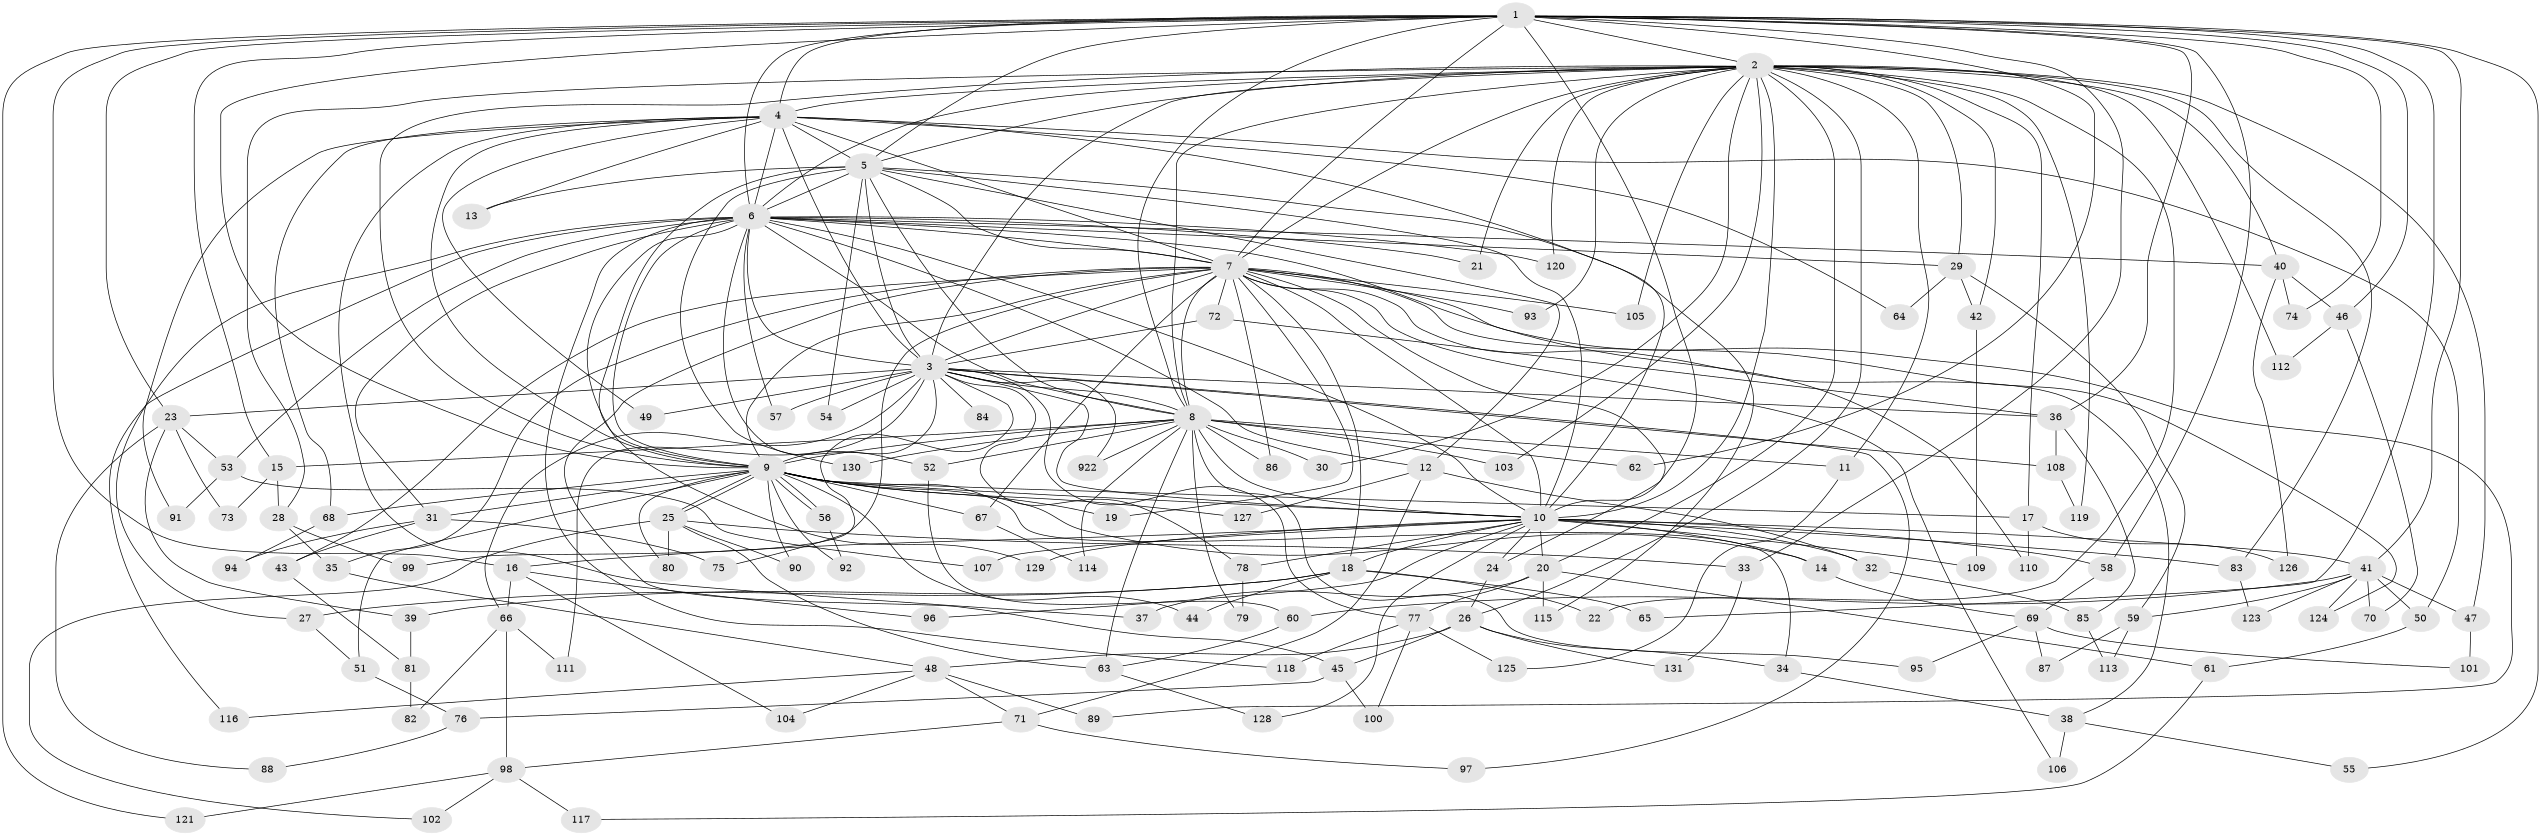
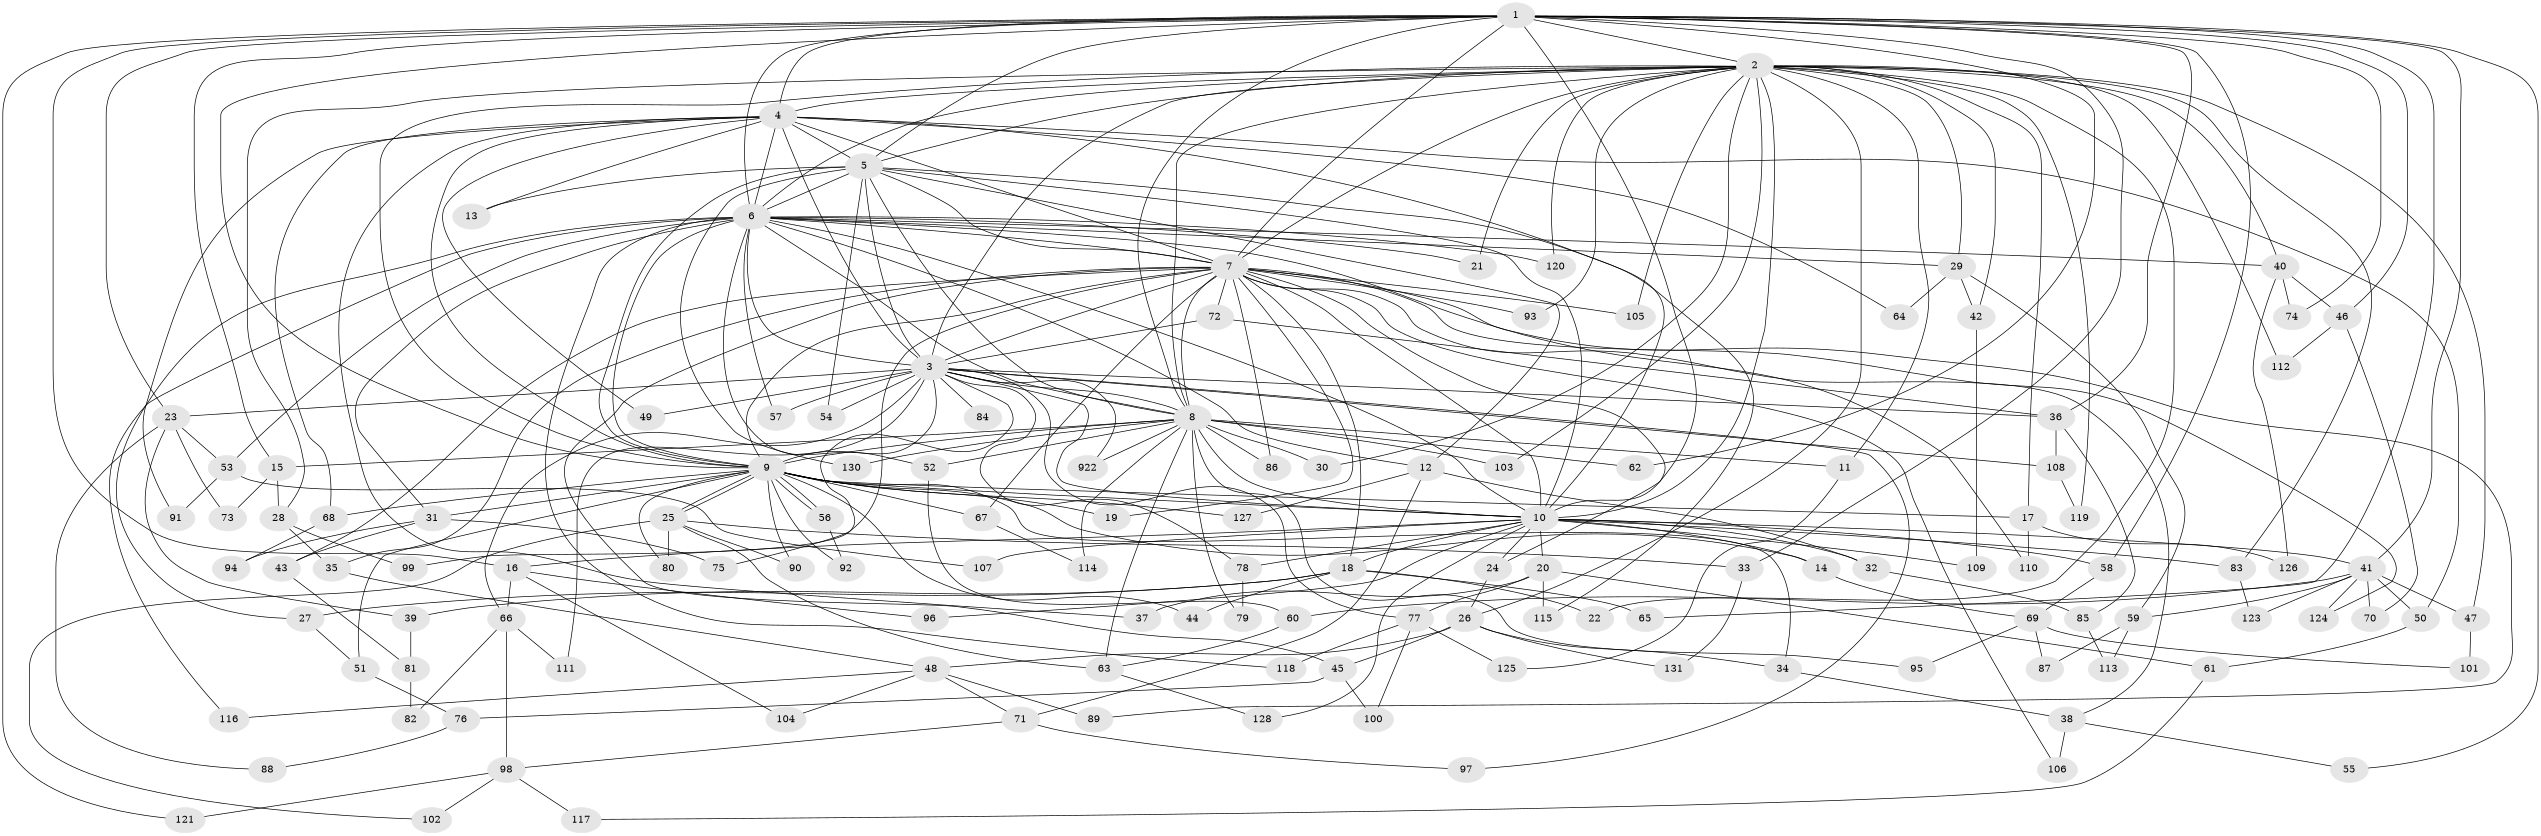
edge "2" -- "20": removed
node "129": removed
